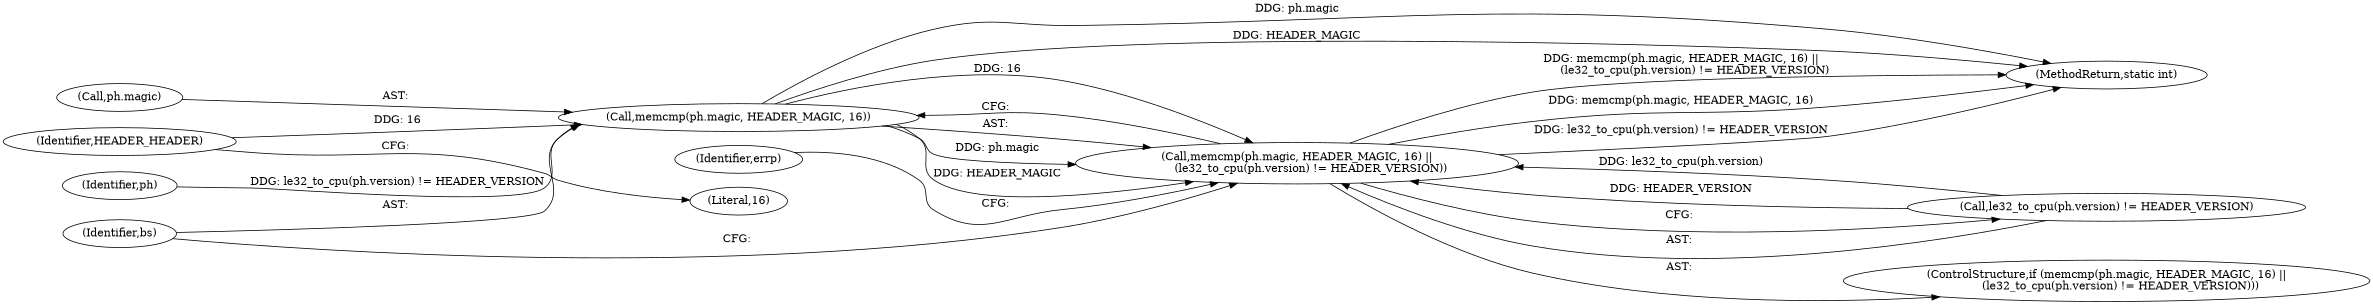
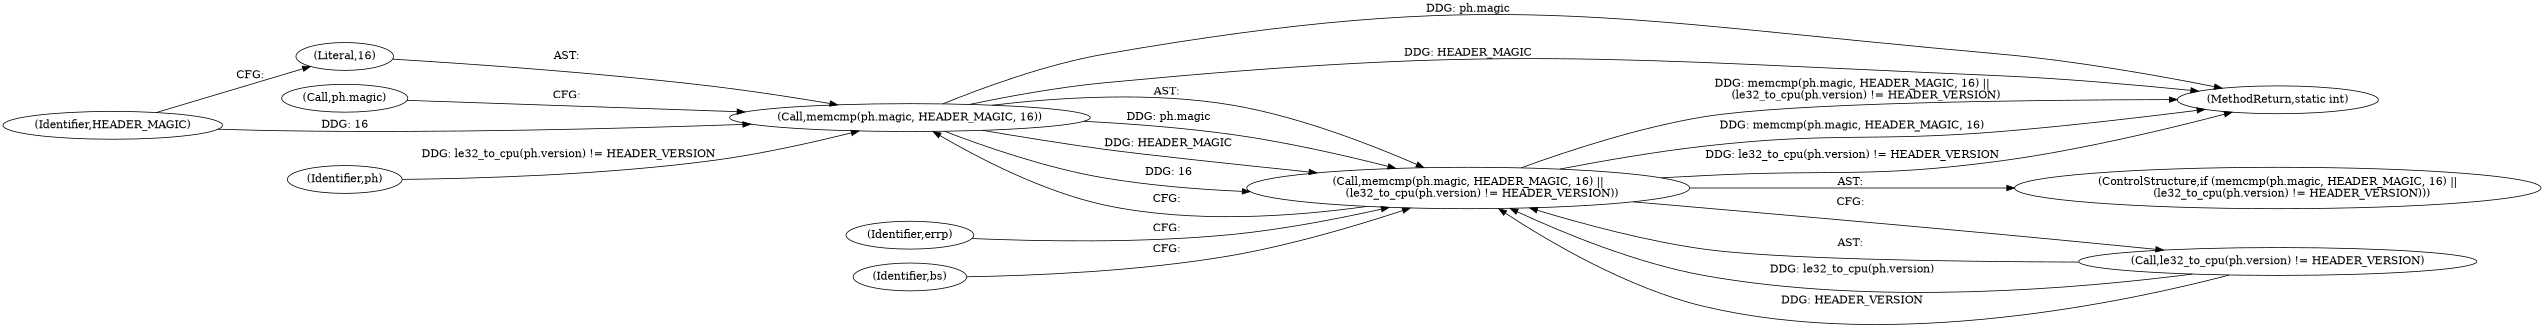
edge "(Call,ph.magic)" -> "(Call,memcmp(ph.magic, HEADER_MAGIC, 16))": label "AST: " -> "CFG: "
node "(Identifier,HEADER_HEADER)": label "(Identifier,HEADER_HEADER)" -> "(Identifier,HEADER_MAGIC)"
edge "(Identifier,bs)" -> "(Call,memcmp(ph.magic, HEADER_MAGIC, 16))": now "(Literal,16)" -> "(Call,memcmp(ph.magic, HEADER_MAGIC, 16))"
